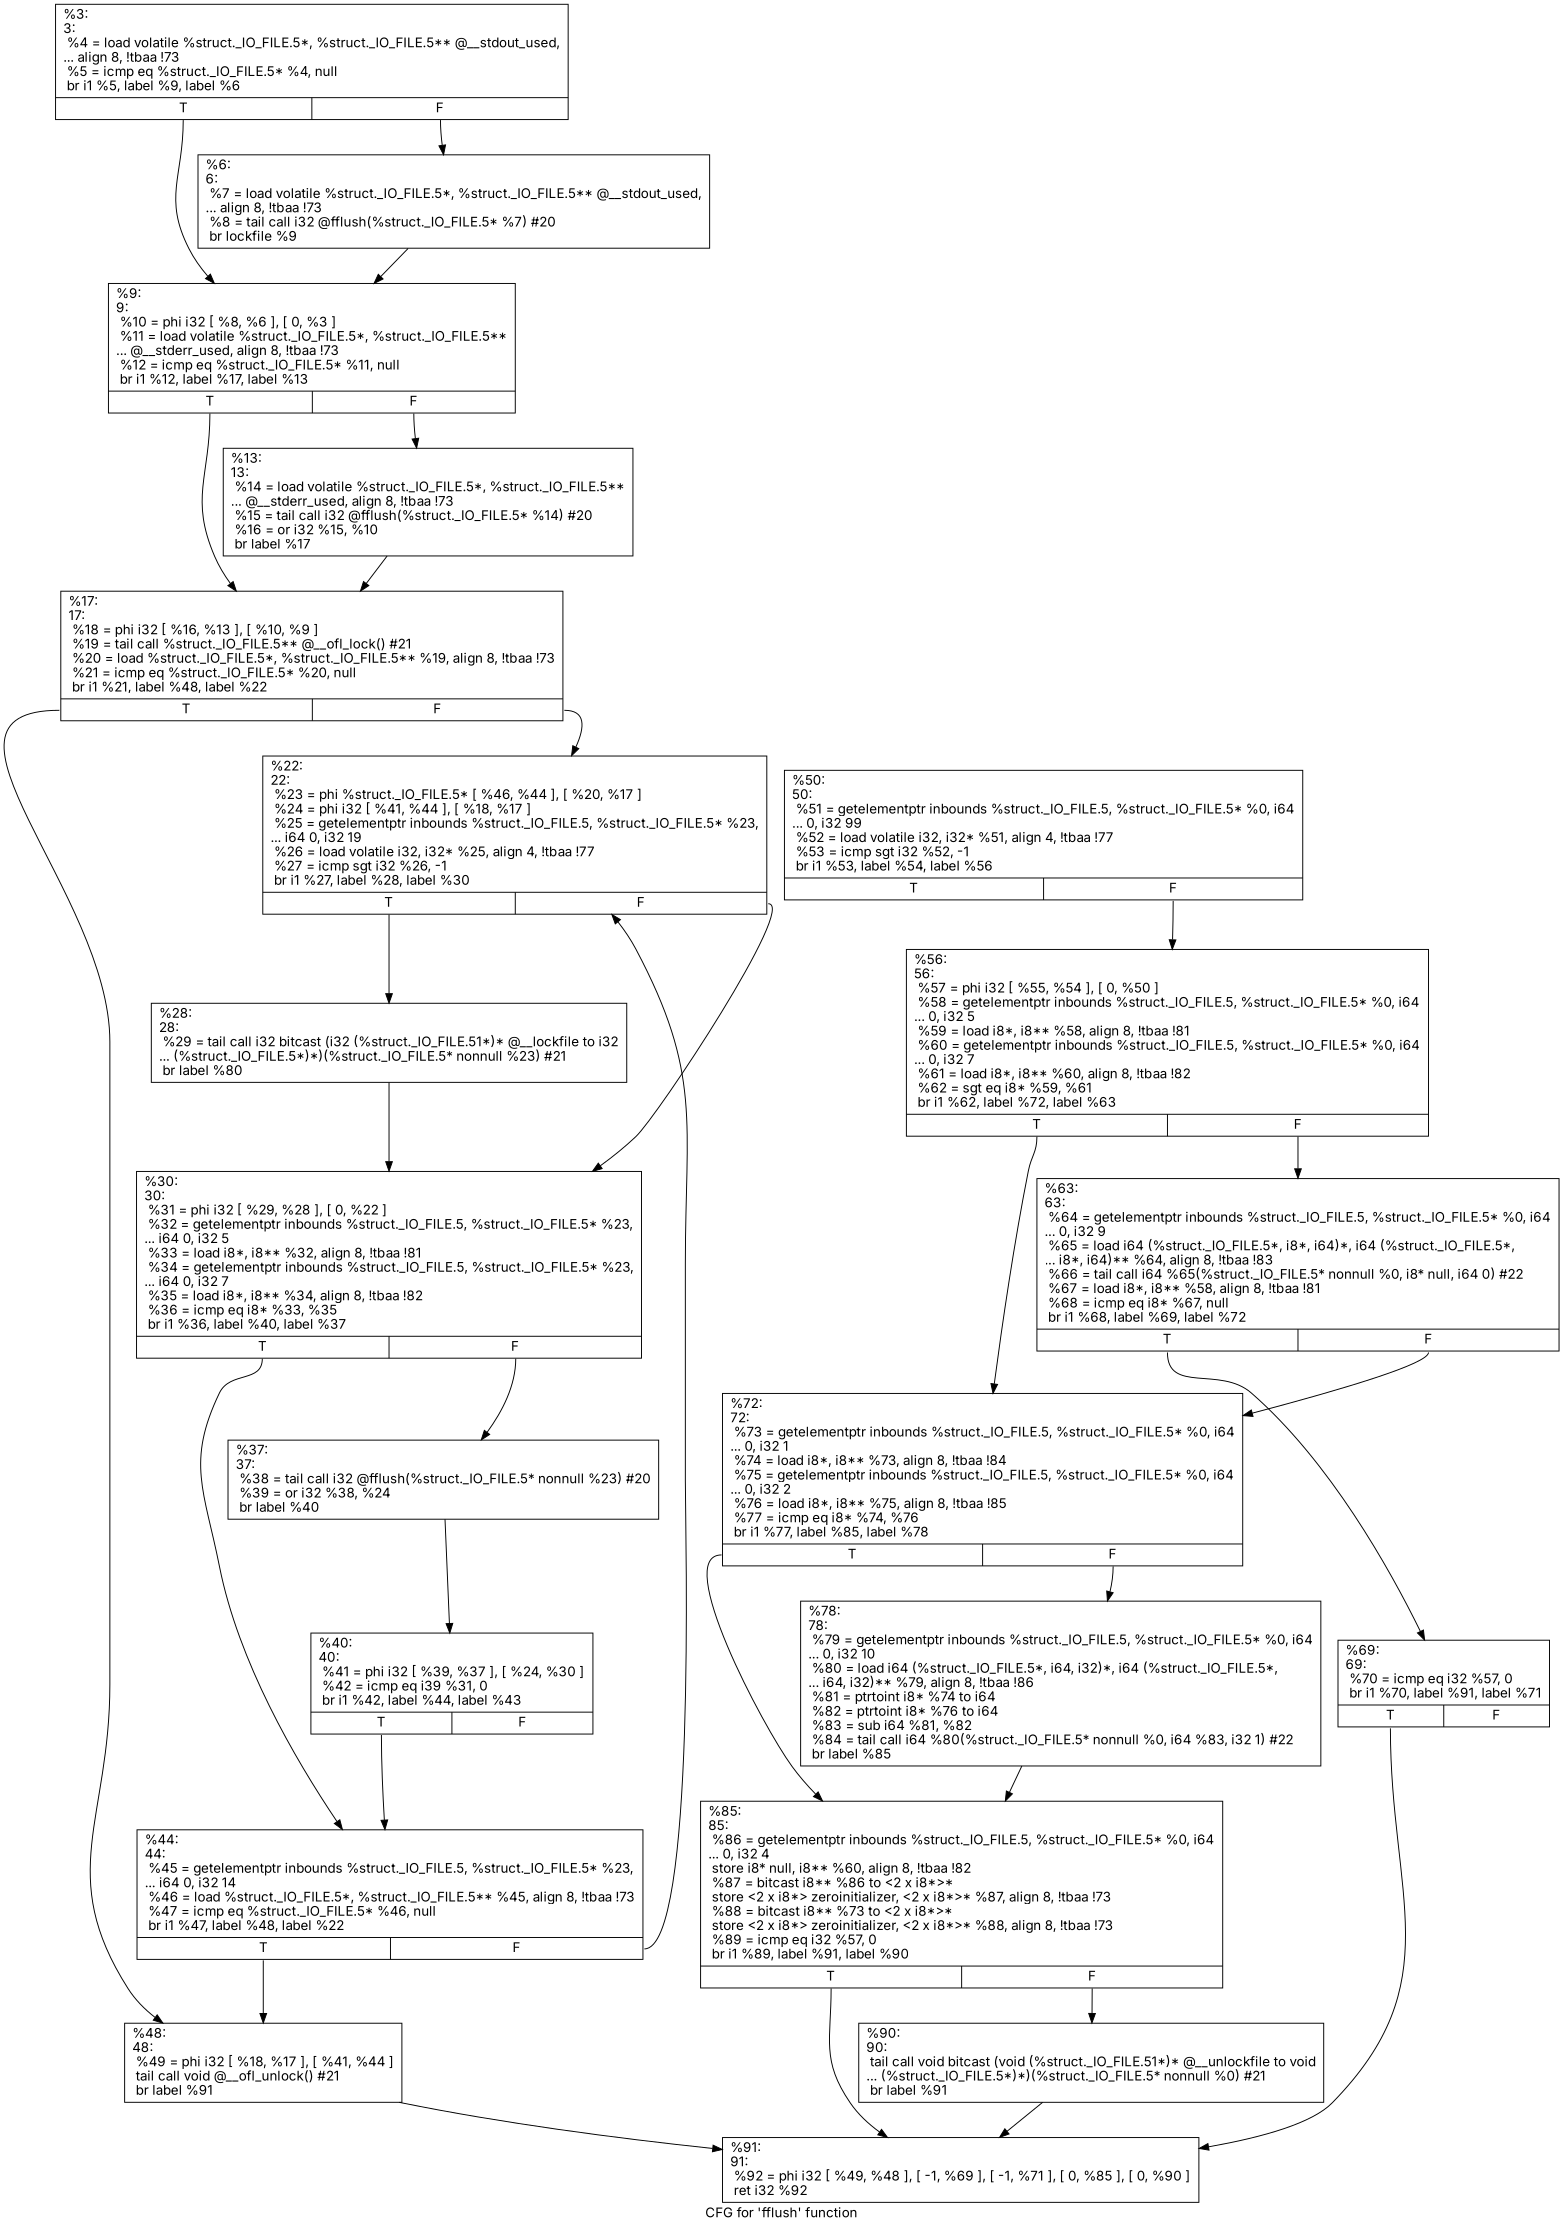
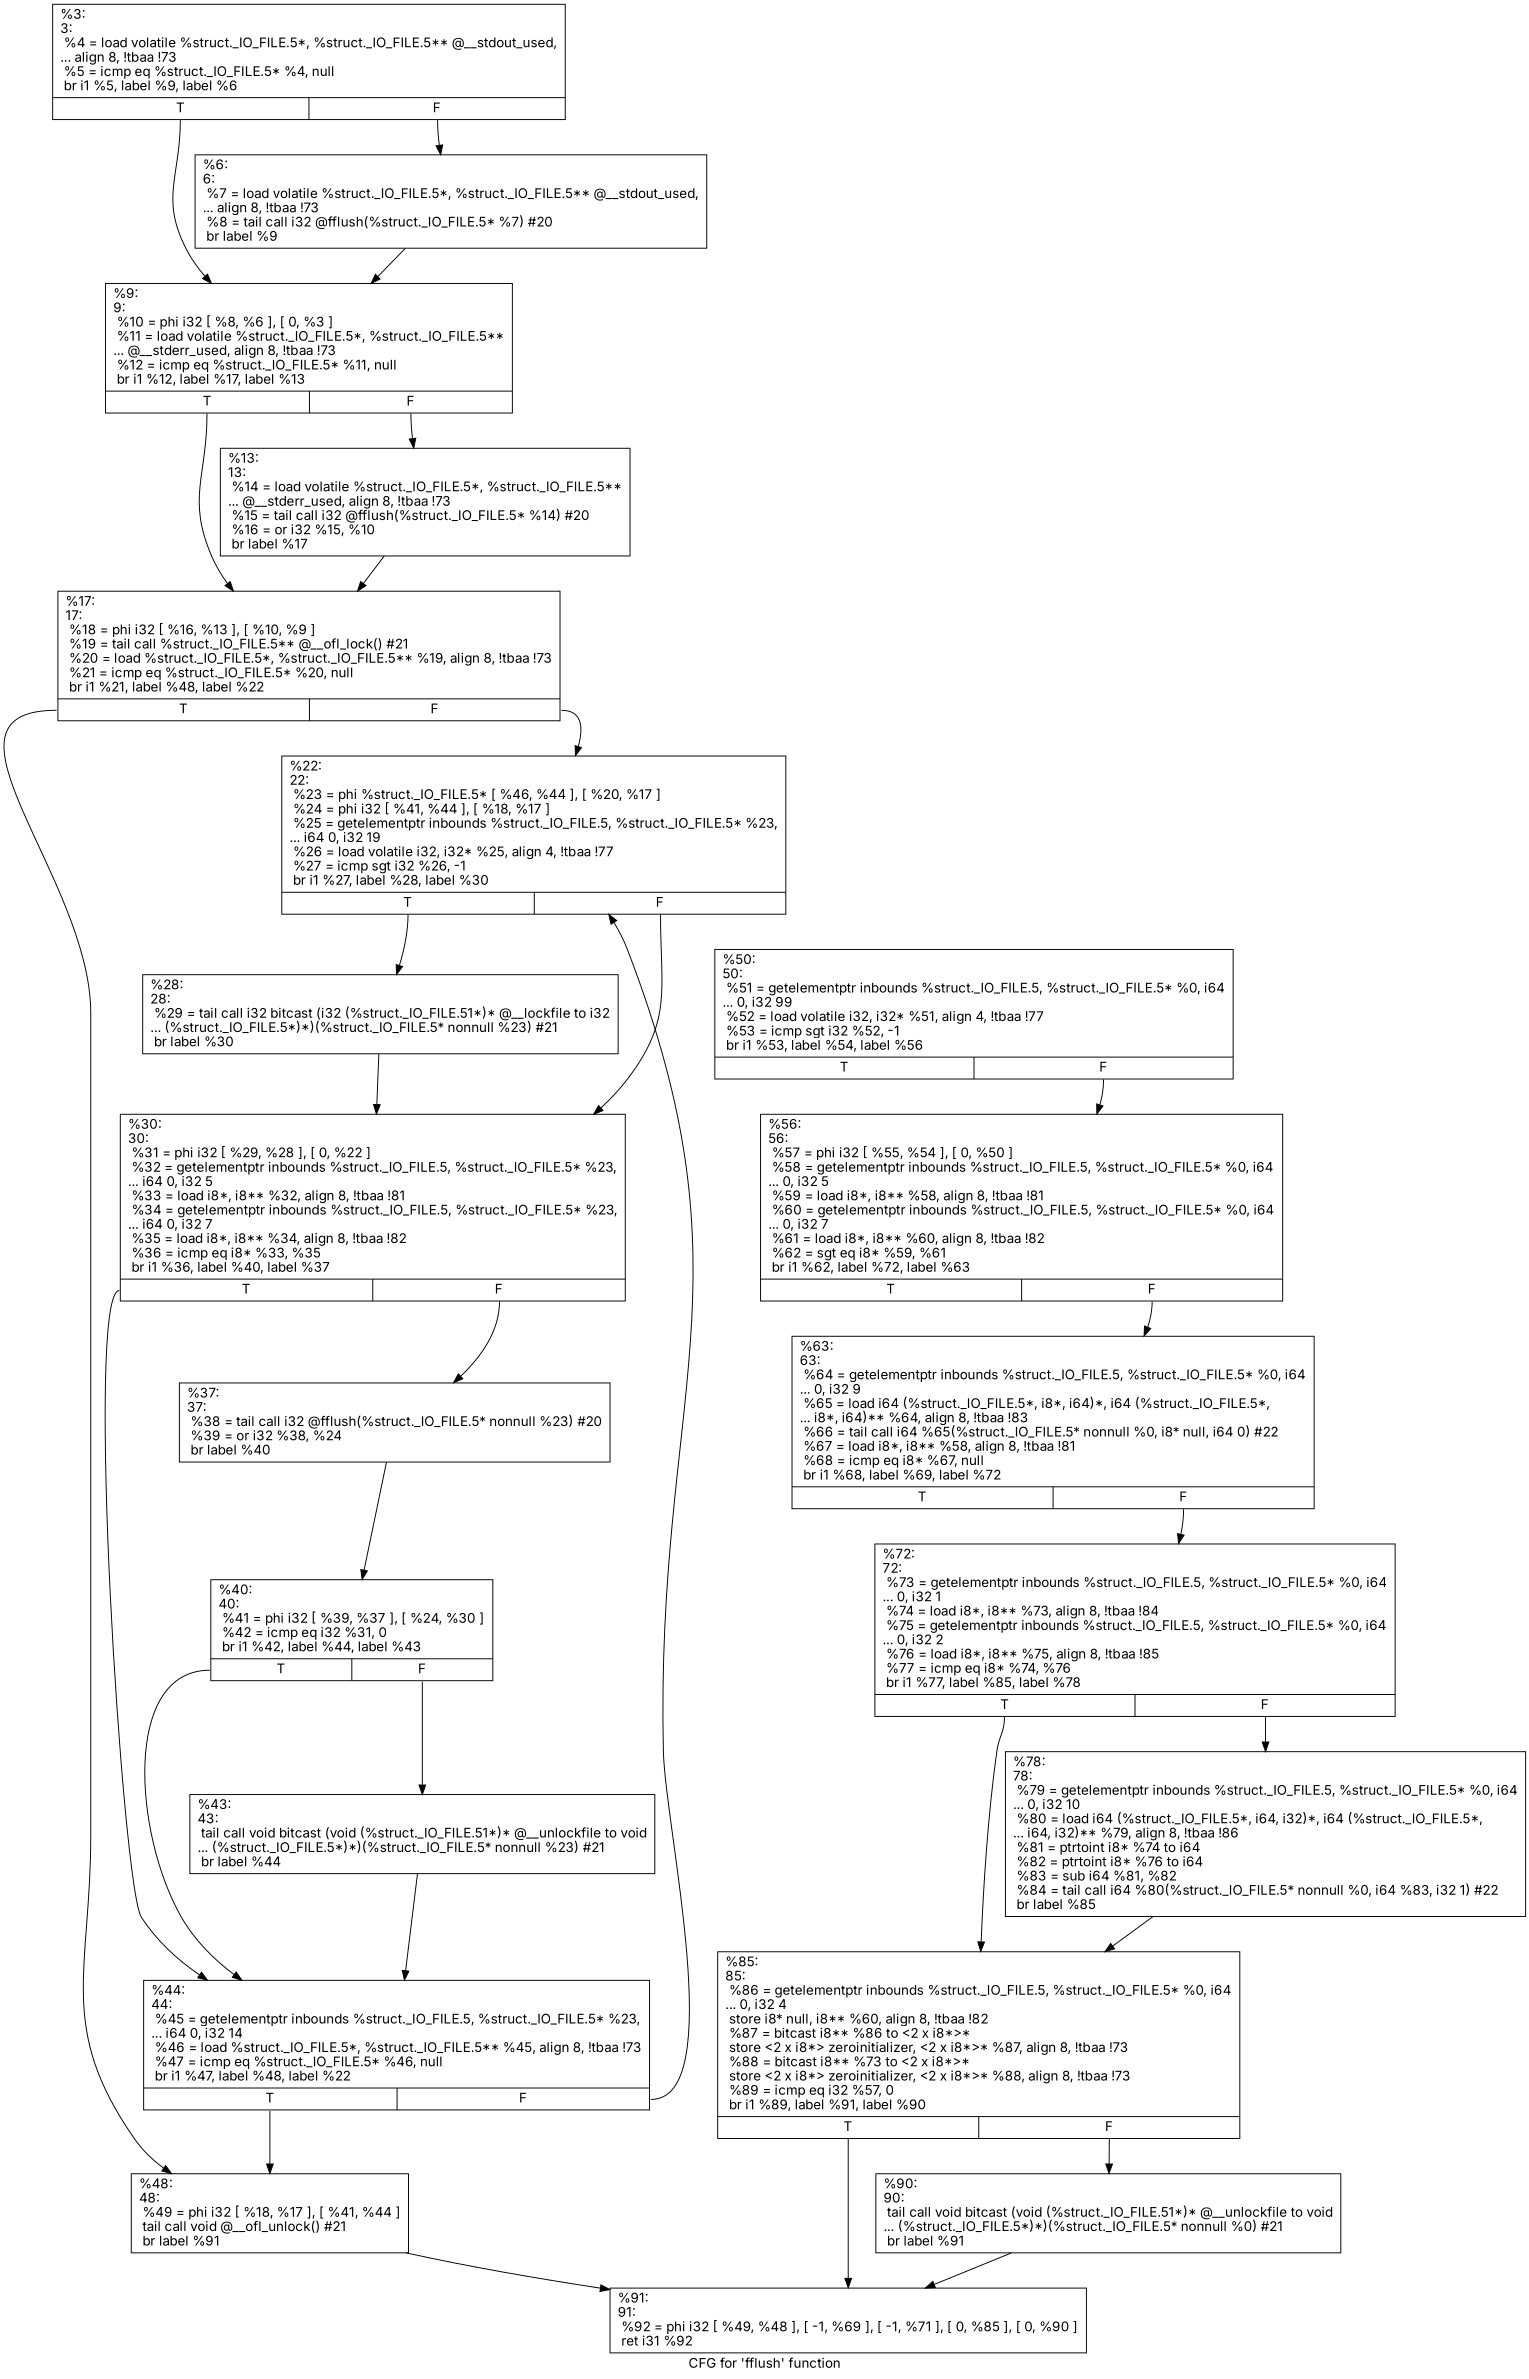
node "%6:": text "br lockfile %9" -> "br label %9"
node "%28:": text "br label %80" -> "br label %30"
edge "%56:" -> "%72:": removed
node "%69:": removed
node "%40:": text "%42 = icmp eq i39 %31, 0" -> "%42 = icmp eq i32 %31, 0"
node "%43:": added
node "%91:": text "ret i32 %92" -> "ret i31 %92"
